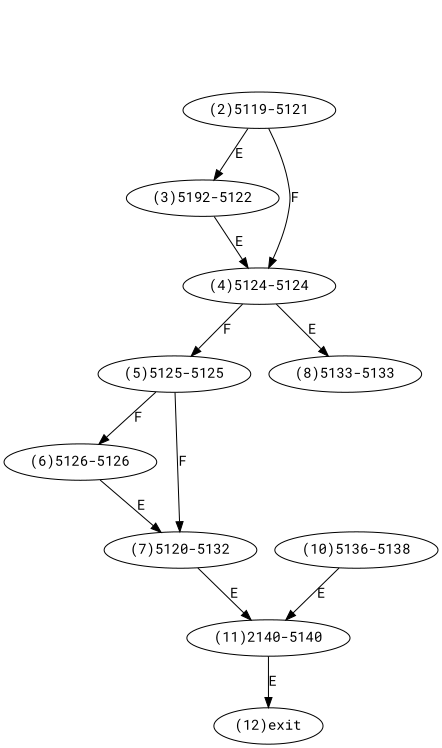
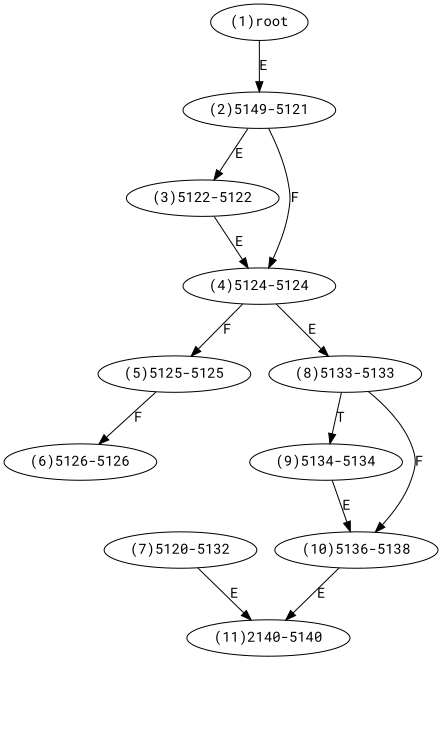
node "(1)root": added
node "(2)5119-5121": label "(2)5119-5121" -> "(2)5149-5121"
node "(3)5192-5122": label "(3)5192-5122" -> "(3)5122-5122"
edge "(8)5133-5133" -> "(10)5136-5138": added, label "F"
edge "(5)5125-5125" -> "(7)5120-5132": removed, label "F"
node "(9)5134-5134": added
edge "(6)5126-5126" -> "(7)5120-5132": removed, label "E"
node "(12)exit": removed
